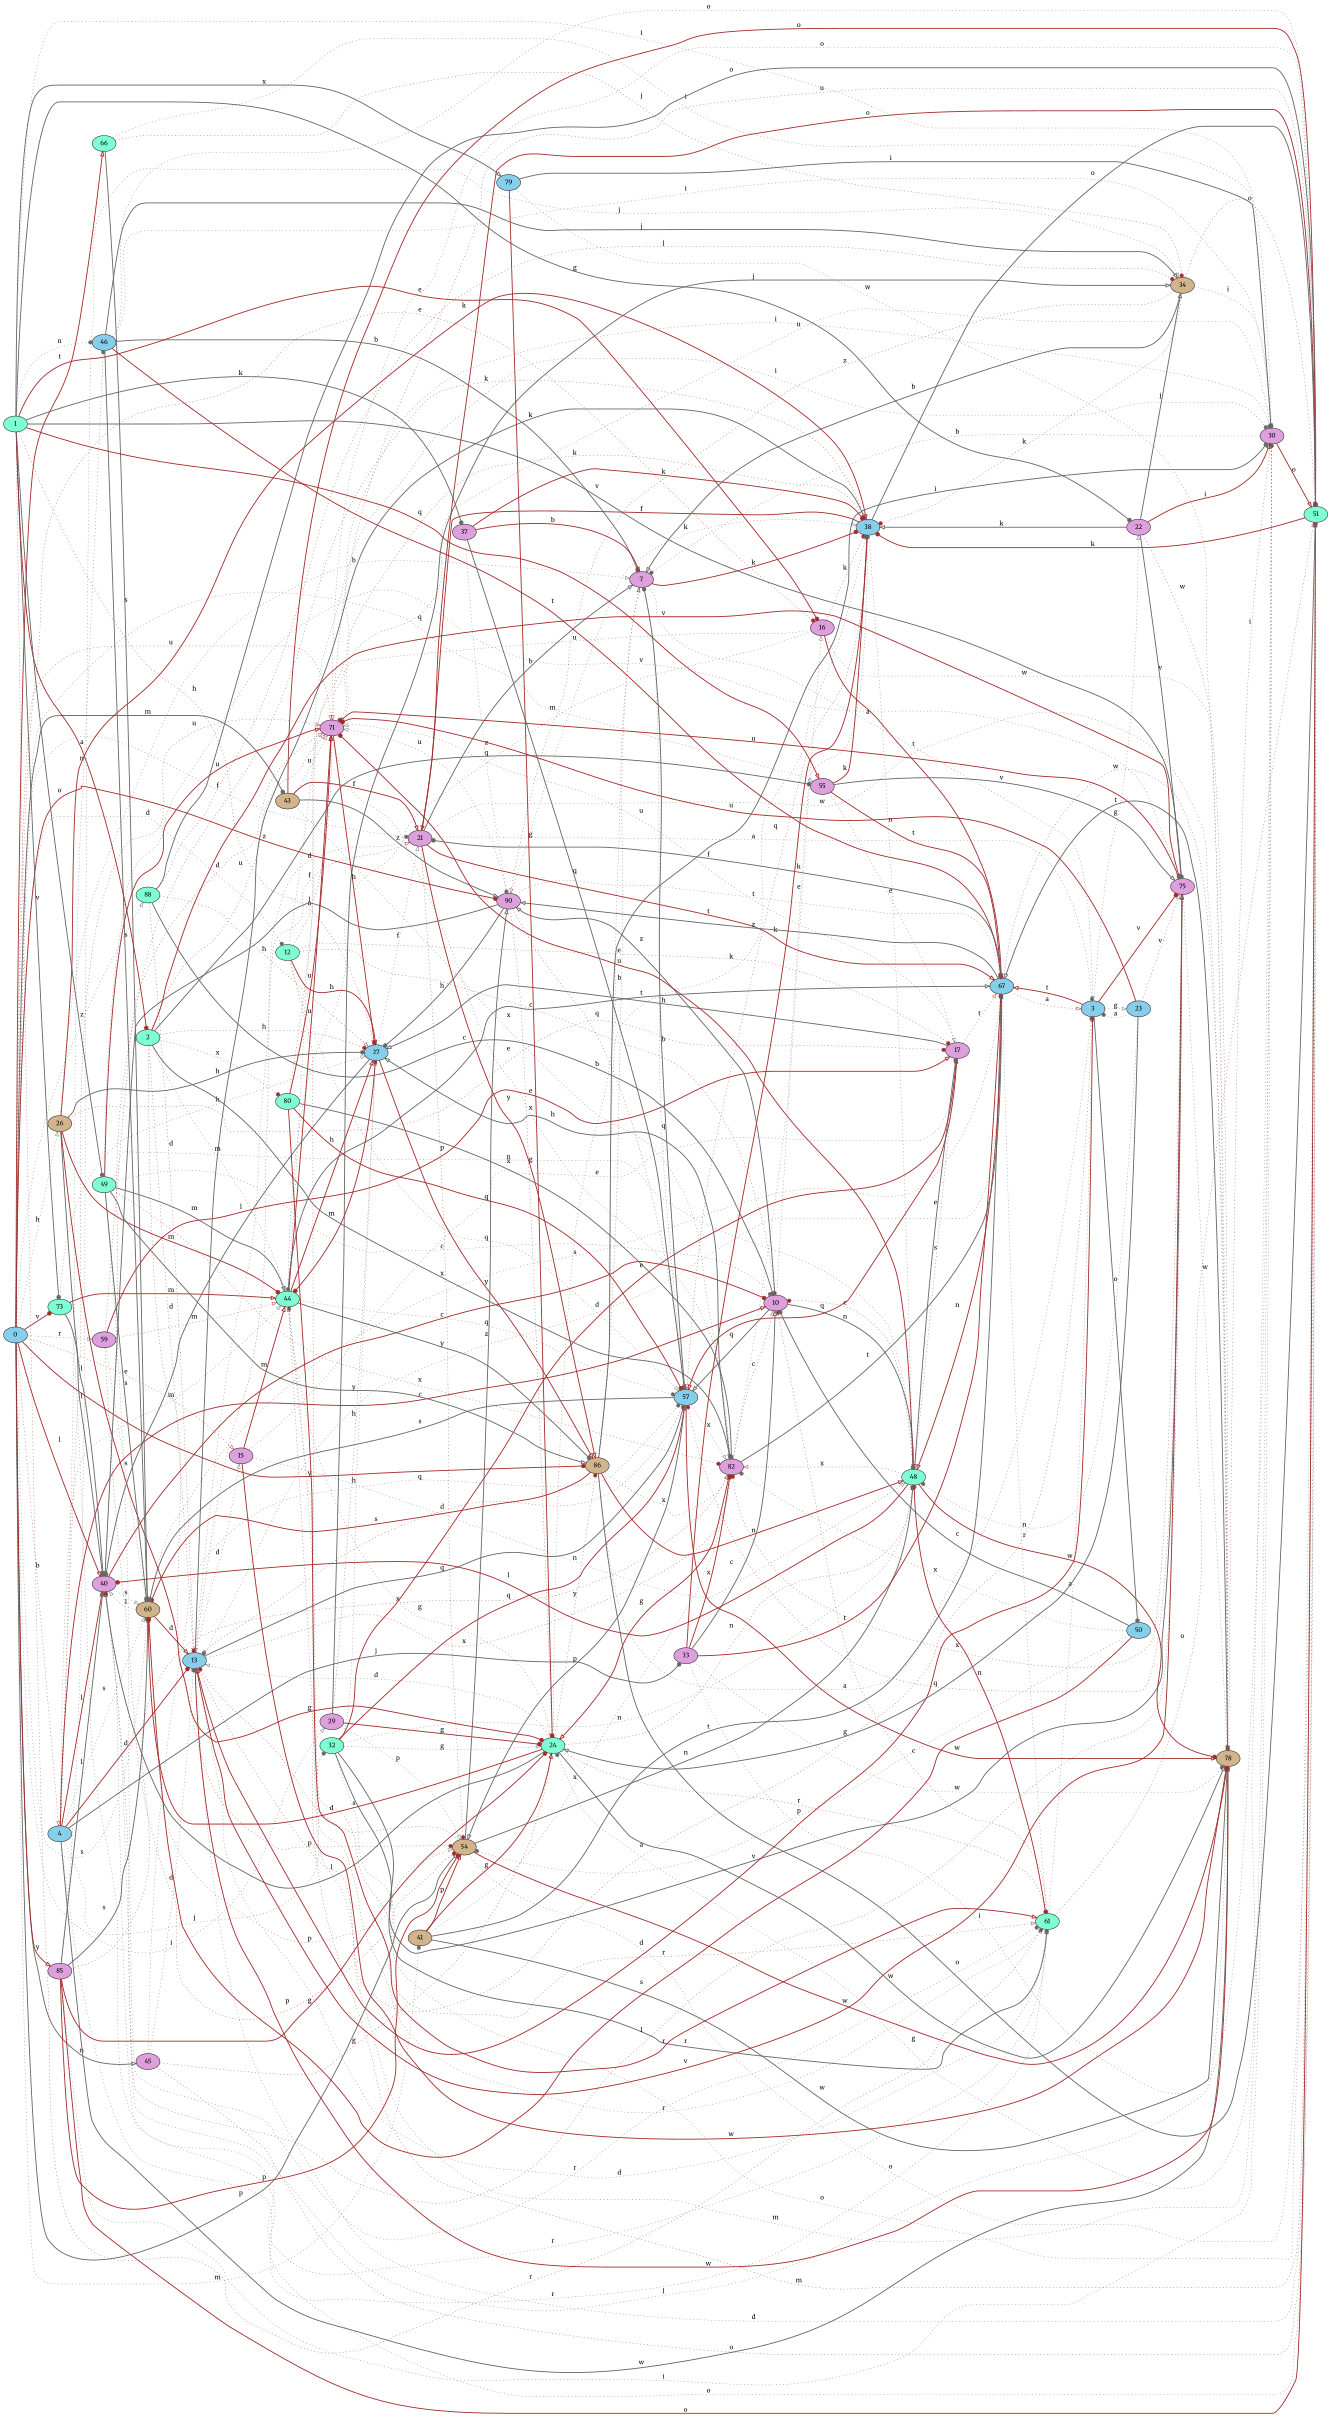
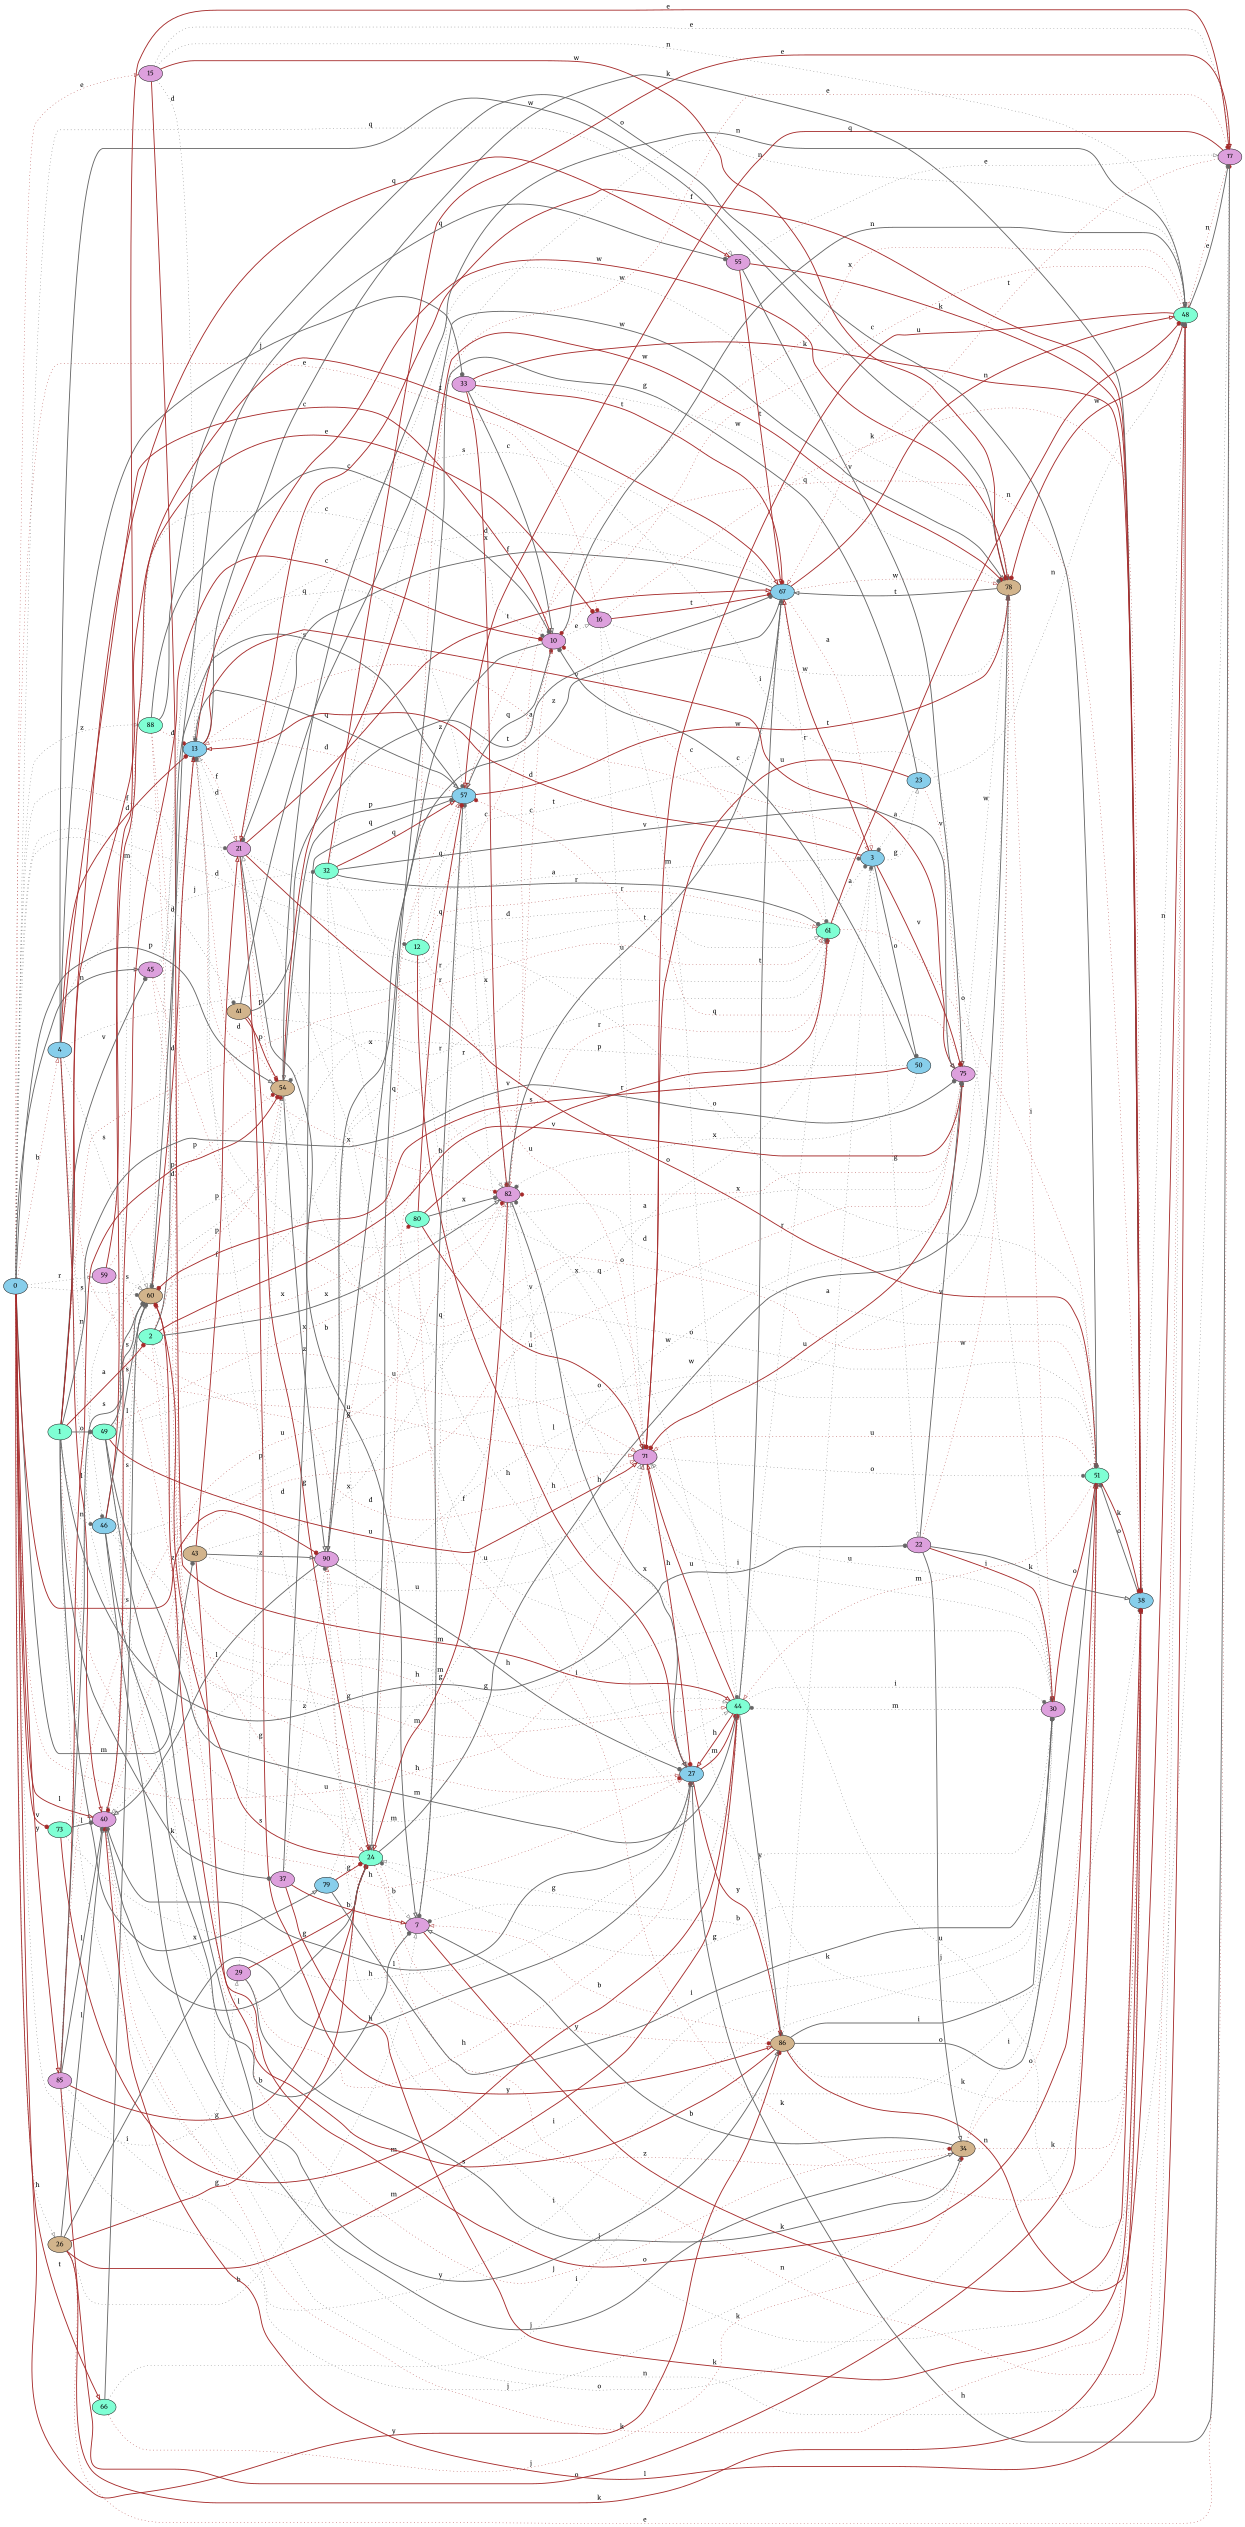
edge "1" -> "73": now "1" -> "45"
edge "17" -> "48": label "s" -> "n"
edge "13" -> "15": reversed
edge "13" -> "57": arrowhead dot -> onormal
edge "85" -> "82": label "x" -> "u"
